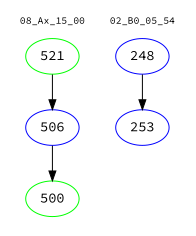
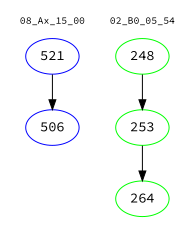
node "521": color green -> blue
node "248": color blue -> green
node "253": color blue -> green
node "500": removed
node "264": added
